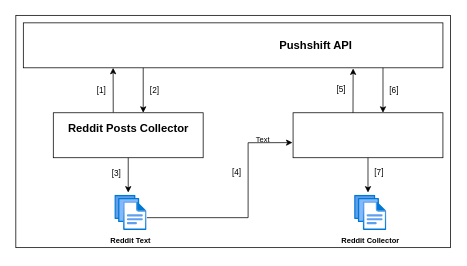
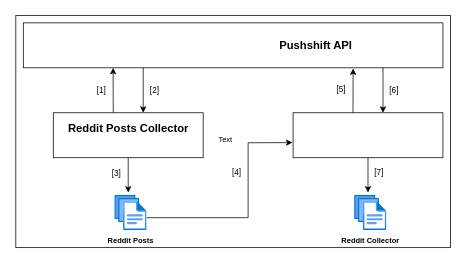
node "Text": moved (263, 139) -> (225, 139)
node "Reddit Text": label "Reddit Text" -> "Reddit Posts"
